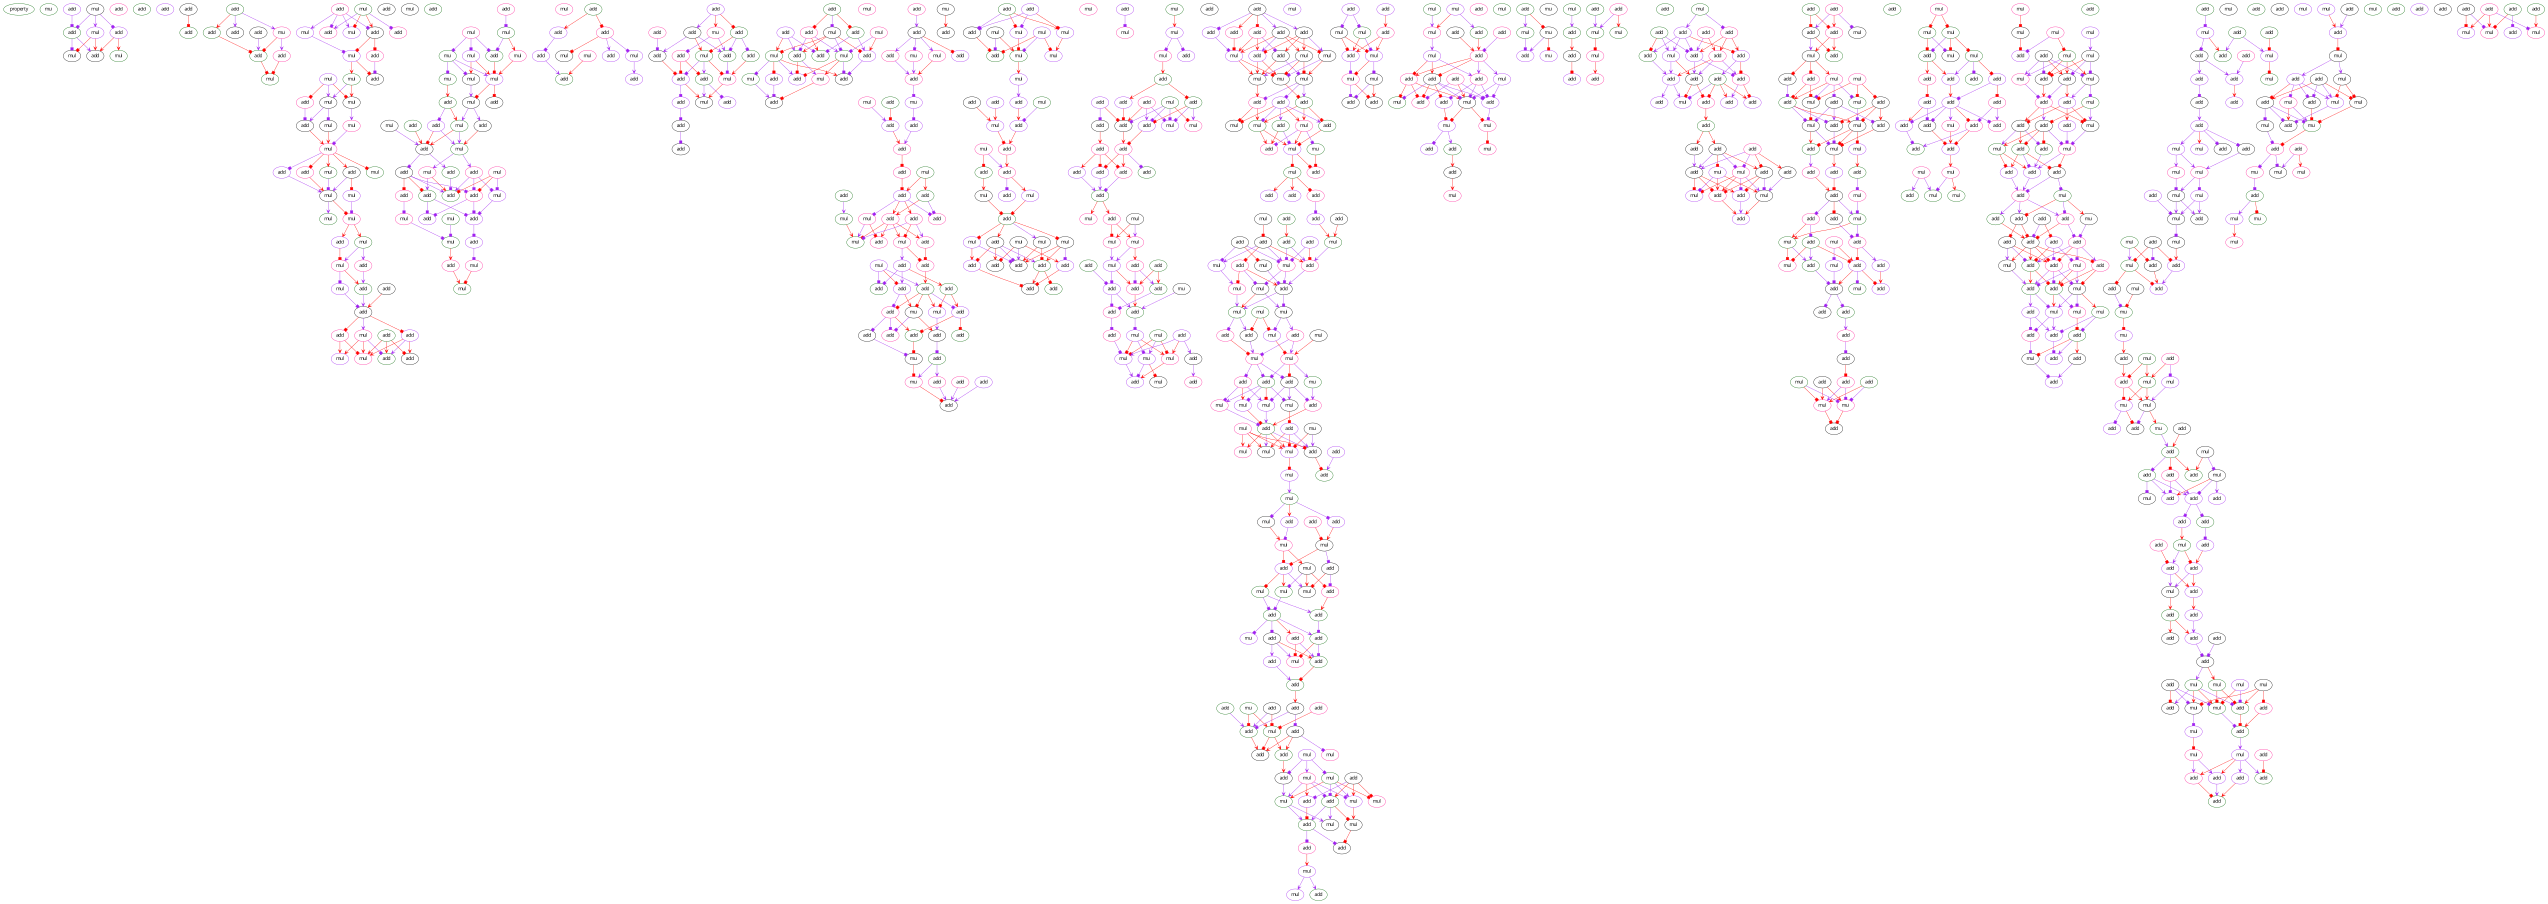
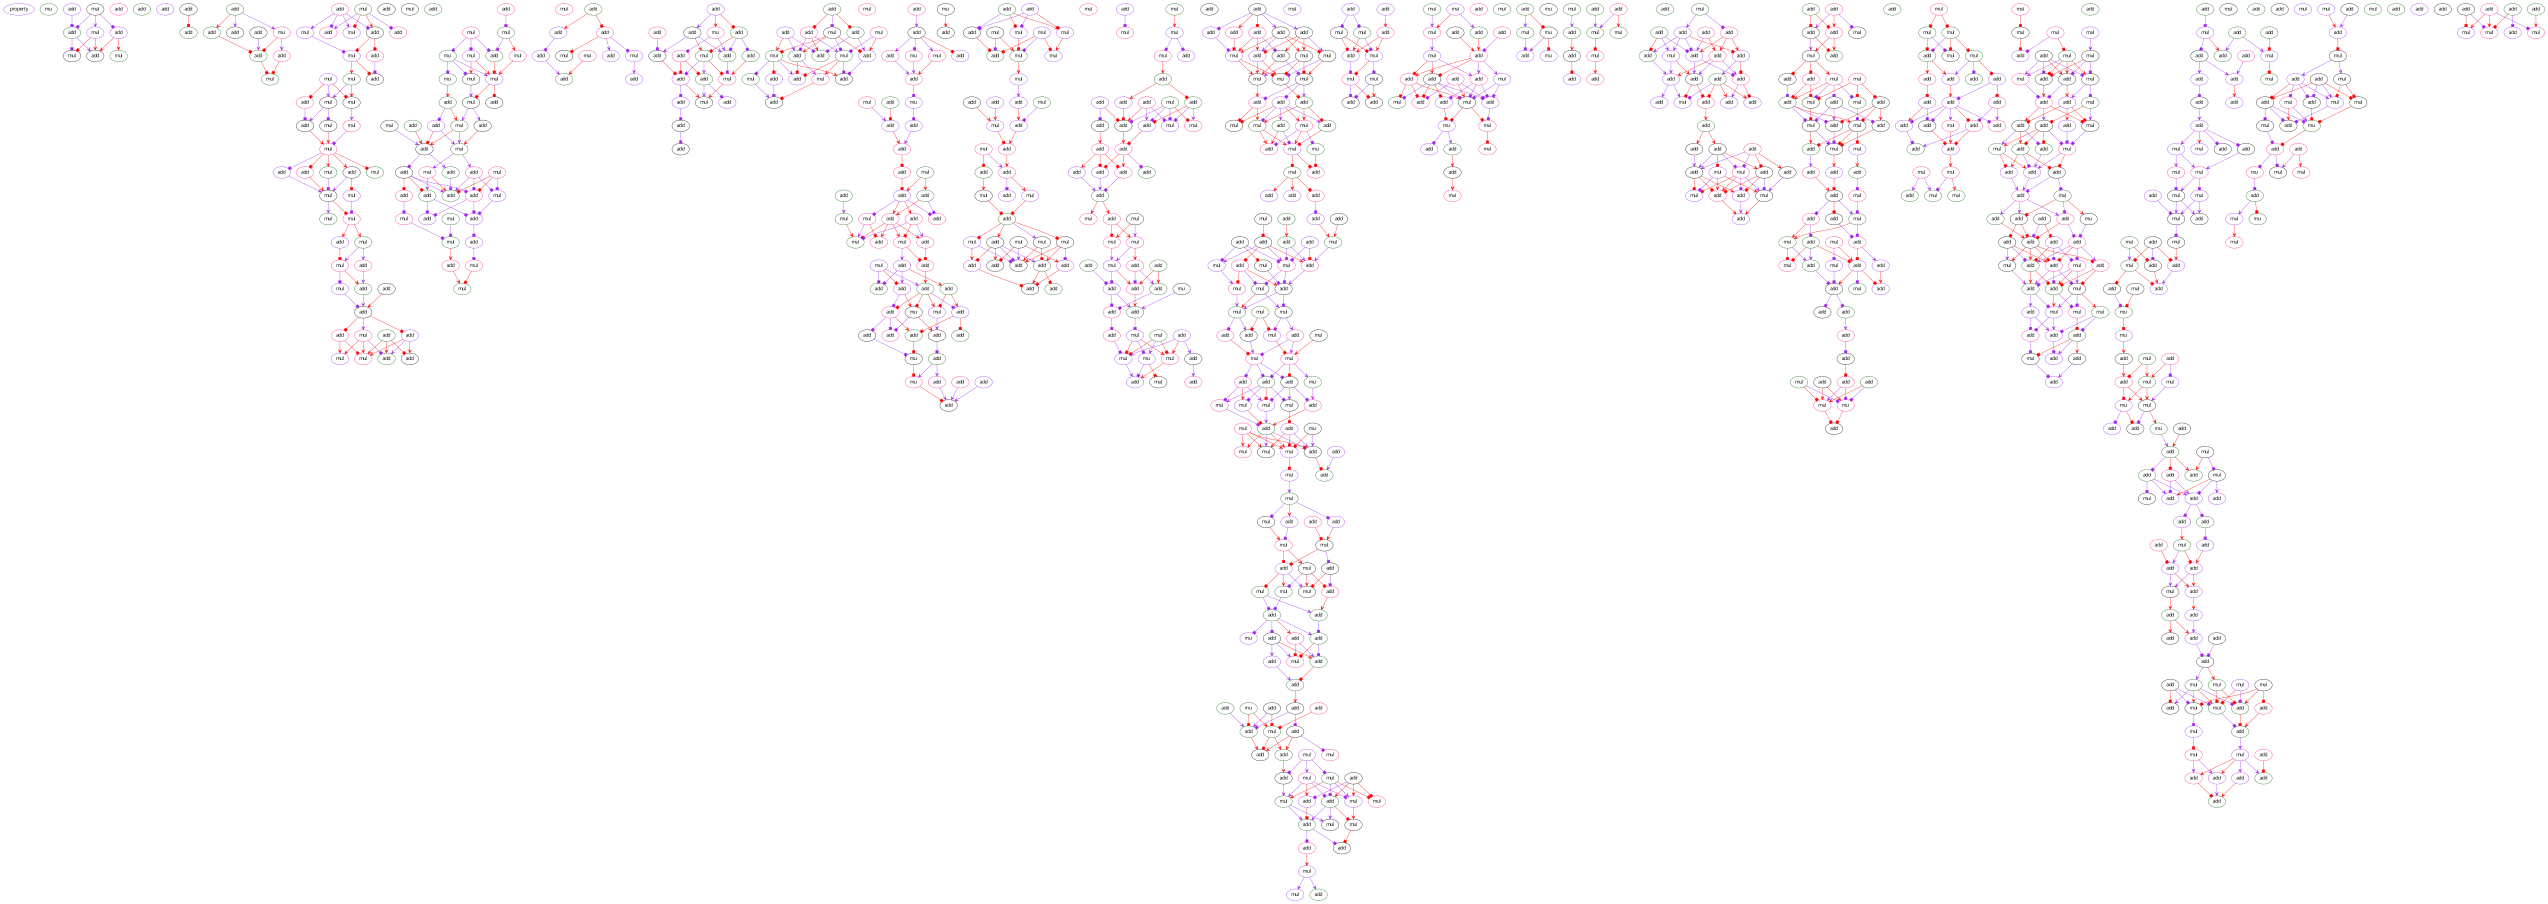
node "property": color darkgreen -> purple
